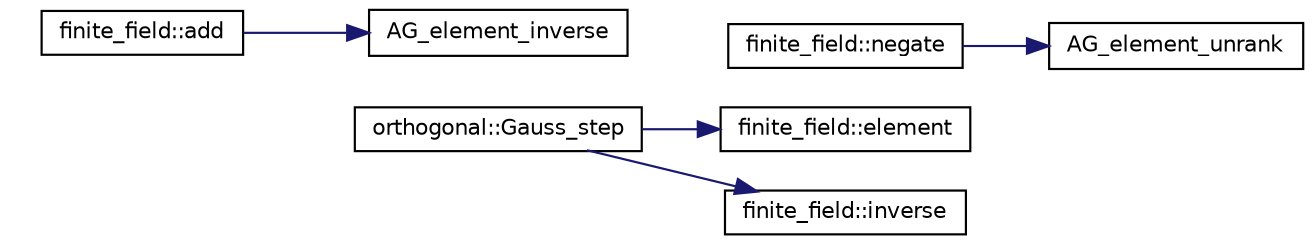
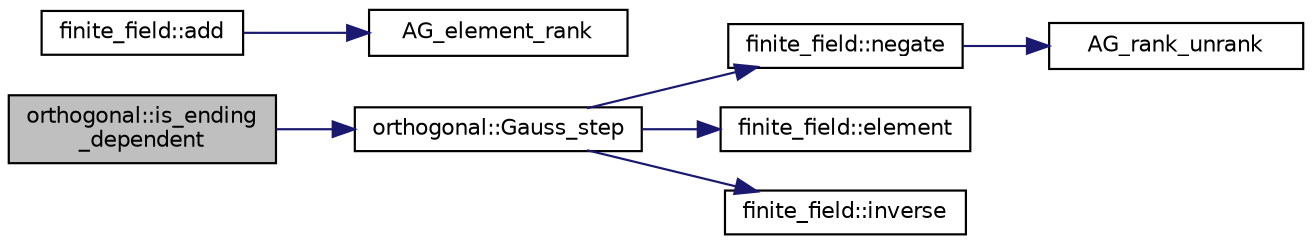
node "AG_element_inverse": label "AG_element_inverse" -> "AG_element_rank"
node "AG_element_unrank": label "AG_element_unrank" -> "AG_rank_unrank"
edge "orthogonal::Gauss_step" -> "finite_field::negate": added
node "orthogonal::is_ending _dependent": added
